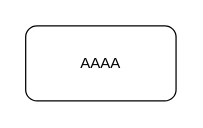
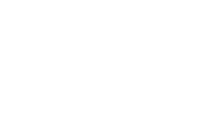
node "AAAA": removed
